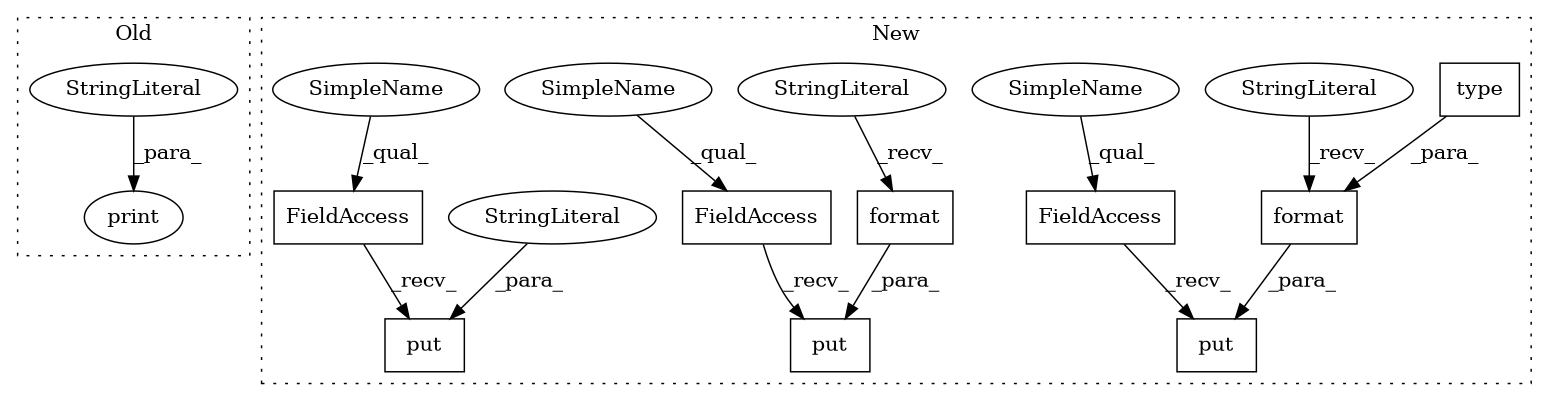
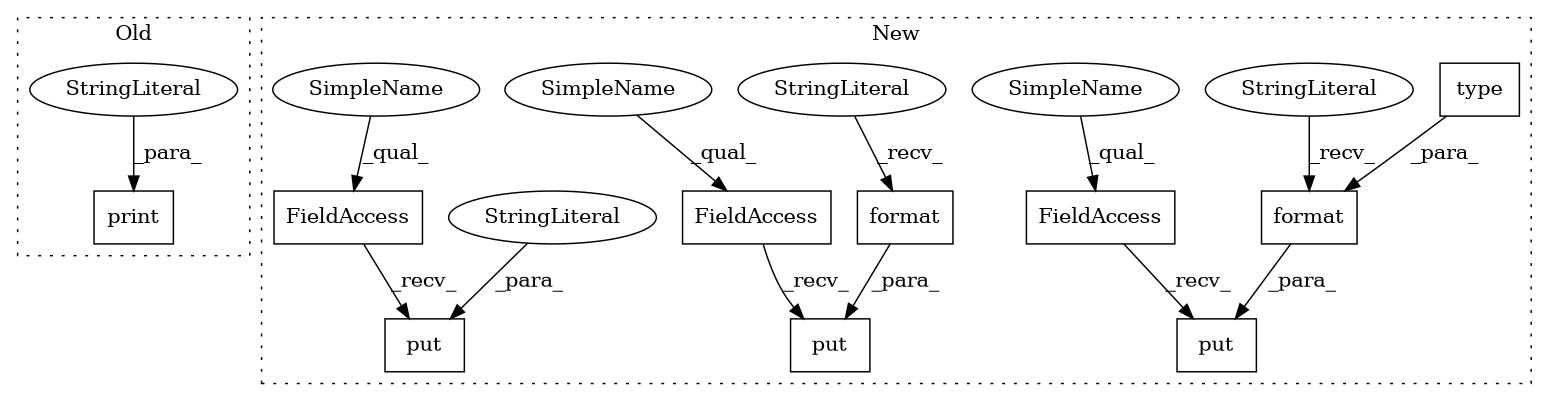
node "print": shape ellipse -> box
